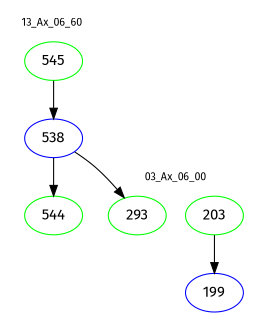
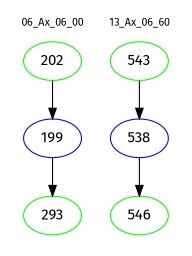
node "545": label "545" -> "543"
cluster "03_Ax_06_00": label "03_Ax_06_00" -> "06_Ax_06_00"
edge "538" -> "293": now "199" -> "293"
node "544": label "544" -> "546"
node "203": label "203" -> "202"
